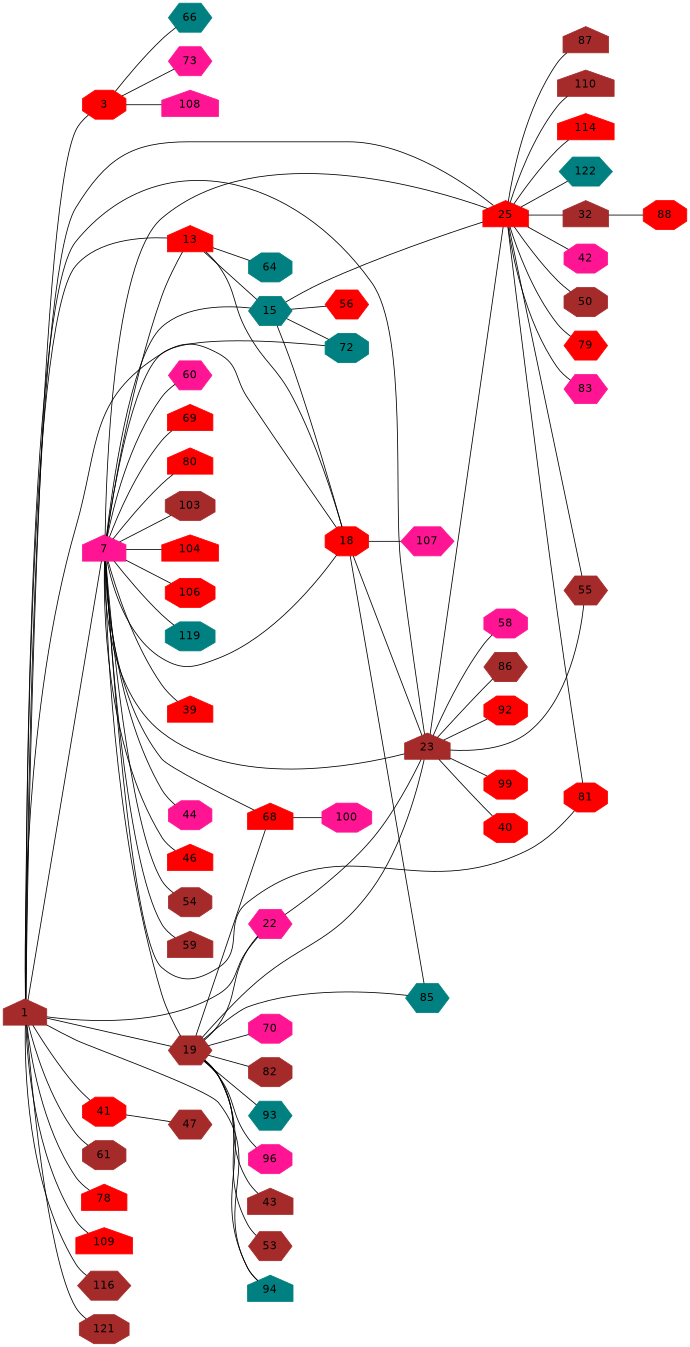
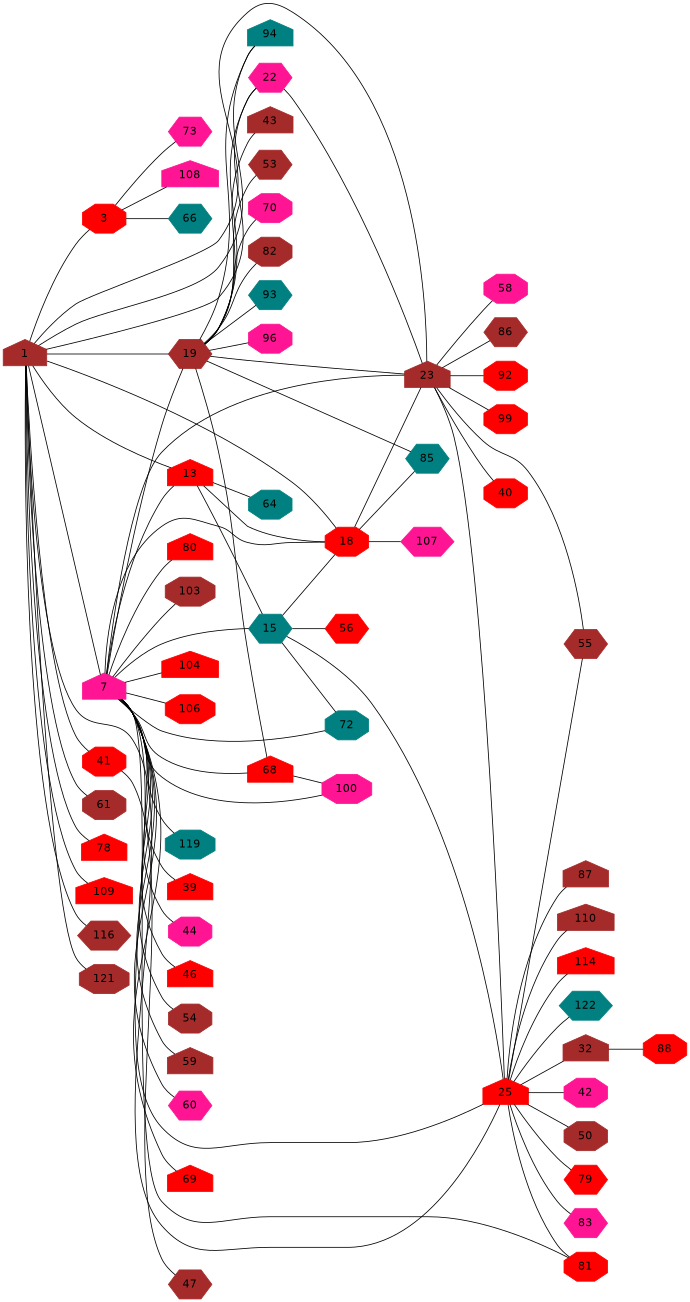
edge "7" -- "100": added
